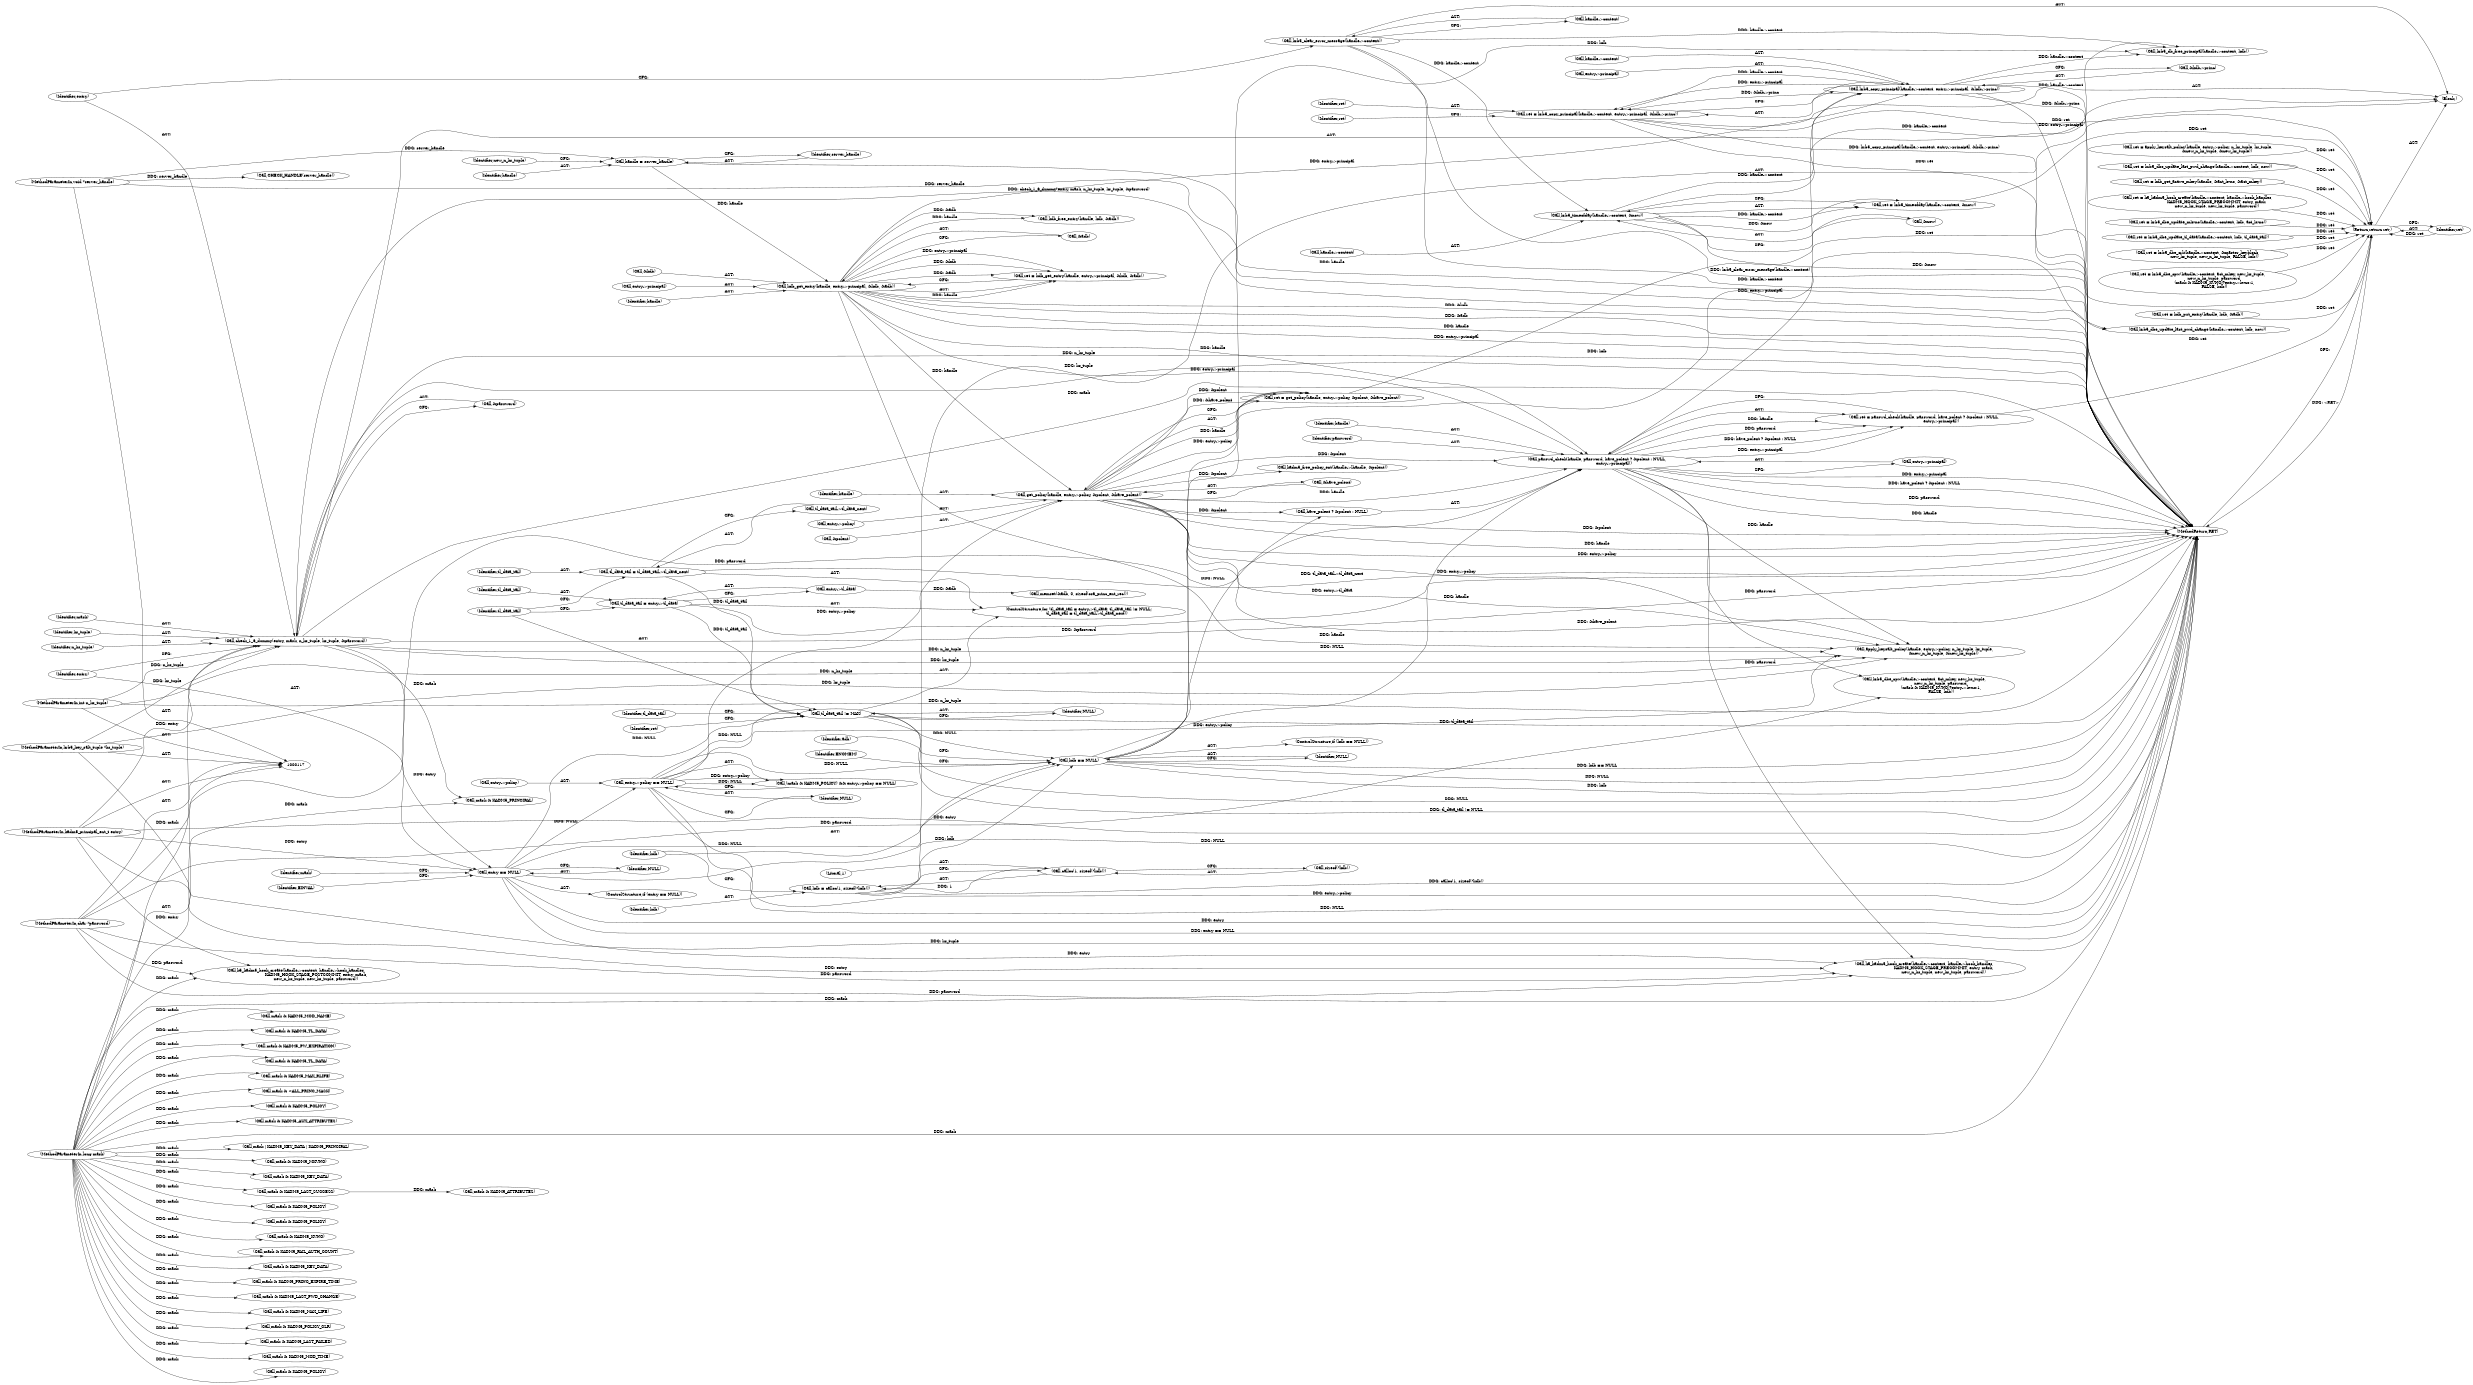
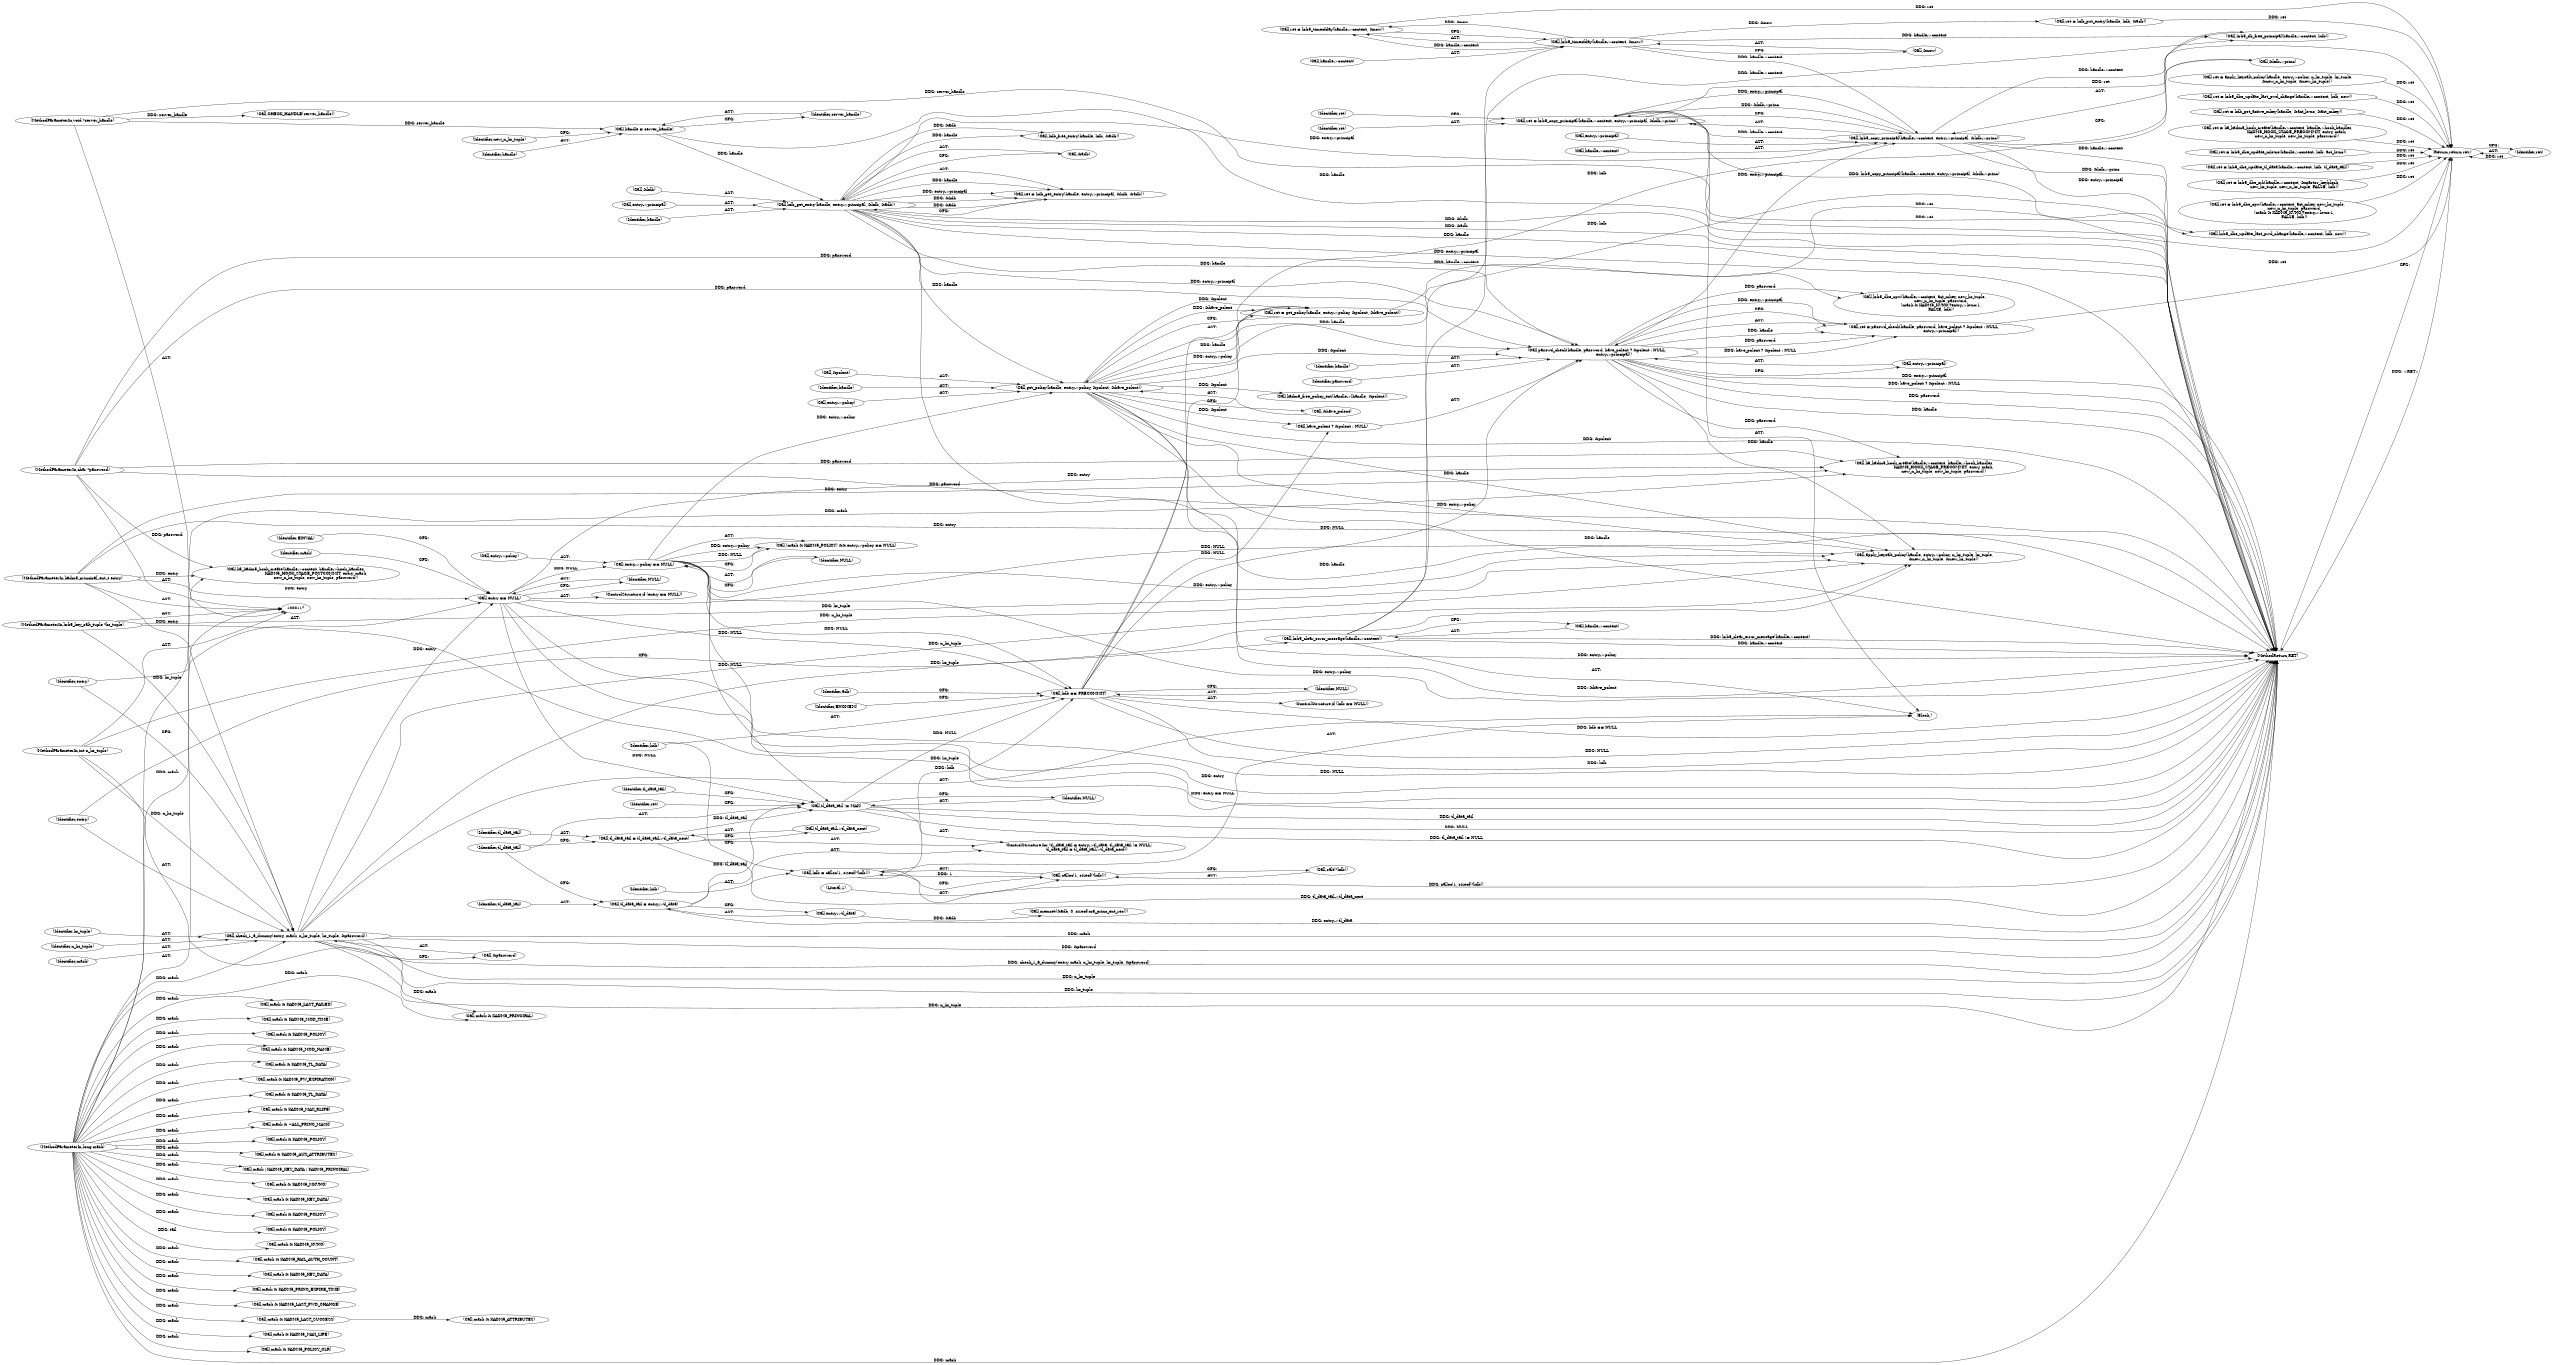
edge "(Return,return ret;)" -> "(Block,)": removed, label "AST:"
edge "(Call,krb5_timeofday(handle->context, &now))" -> "(MethodReturn,RET)": now "(Call,krb5_timeofday(handle->context, &now))" -> "(Call,ret = kdb_put_entry(handle, kdb, &adb))"
node "(Call,kdb == NULL)": label "(Call,kdb == NULL)" -> "(Call,kdb == PRECOMMIT)"
node "(Call,sizeof(*kdb))": label "(Call,sizeof(*kdb))" -> "(Call,salt(*kdb))"
edge "(MethodParameterIn,long mask)" -> "(Call,mask & KADM5_KVNO)": label "DDG: mask" -> "DDG: tail"
